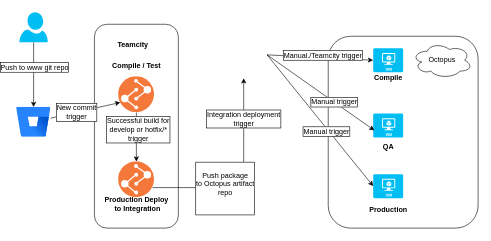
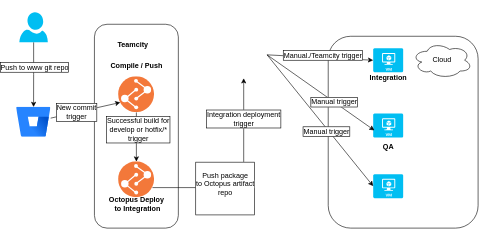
node "Octopus": label "Octopus" -> "Cloud"
node "Compile / Test": label "Compile / Test" -> "Compile / Push"
node "Compile": label "Compile" -> "Integration"
node "Production Deploy to Integration": label "Production Deploy to Integration" -> "Octopus Deploy to Integration"
node "Production": removed
